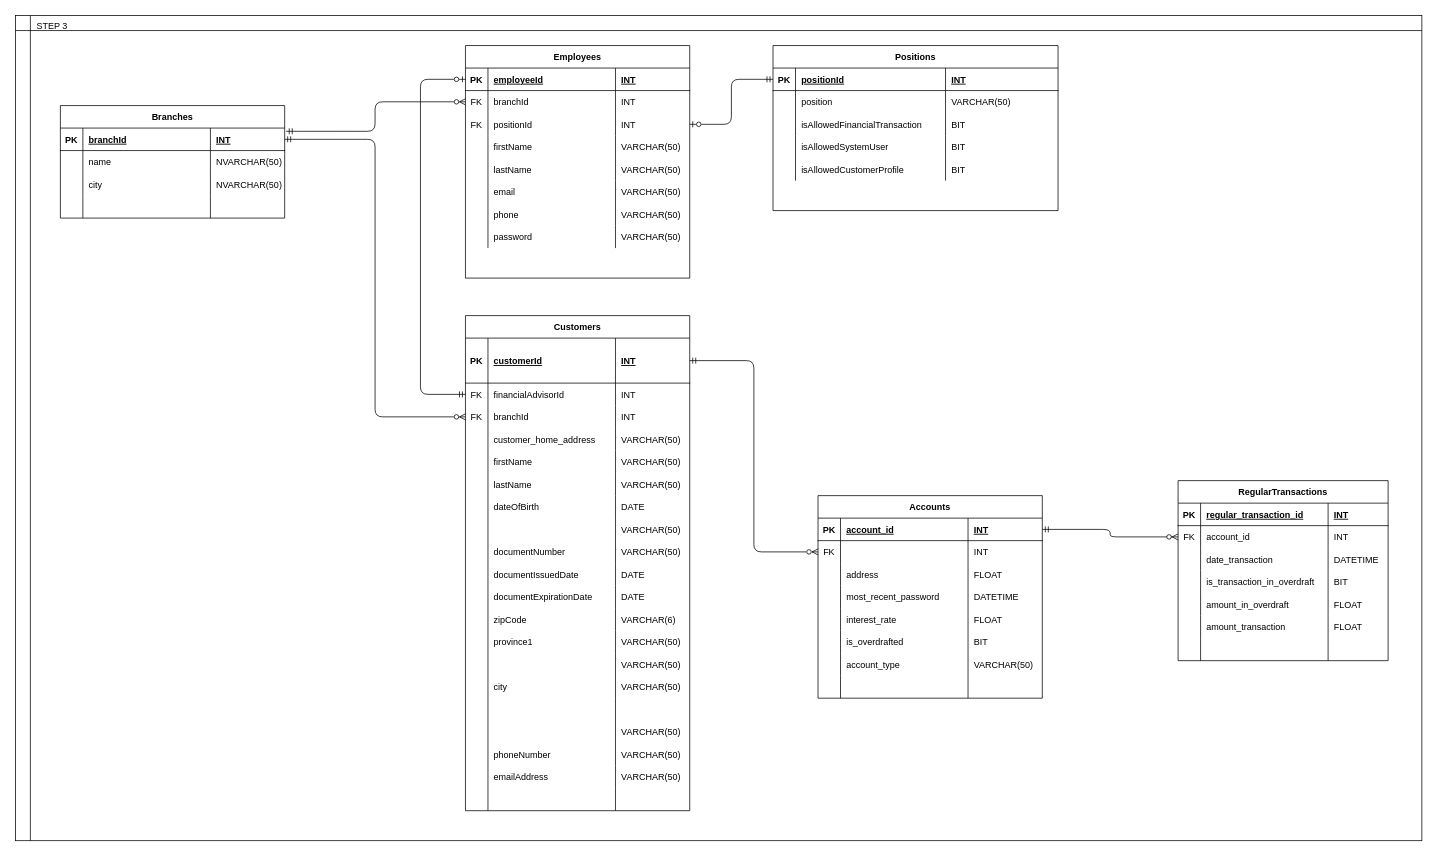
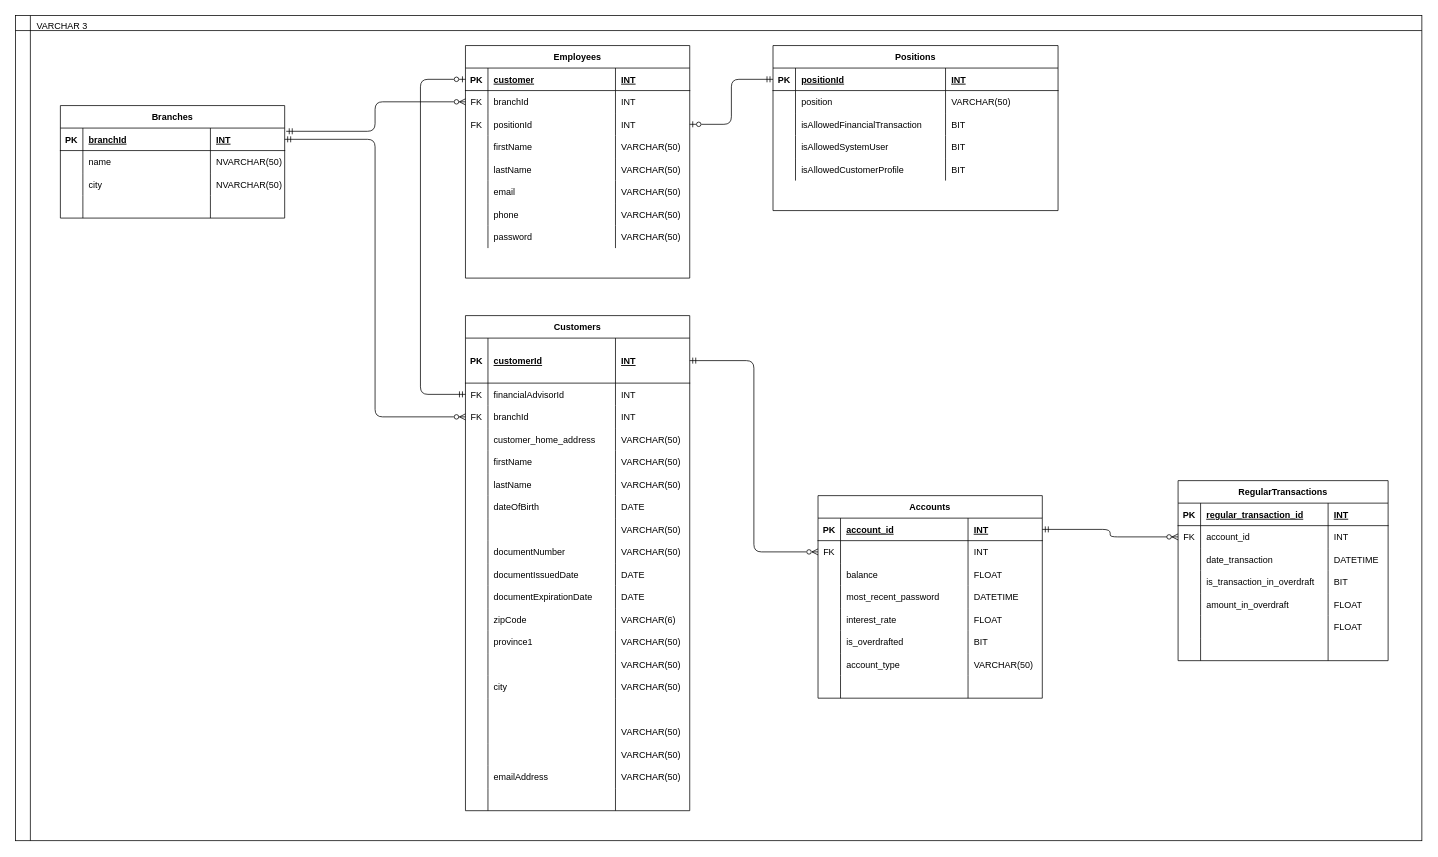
node "STEP 3": label "STEP 3" -> "VARCHAR 3"
node "employeeId": label "employeeId" -> "customer"
node "address": label "address" -> "balance"
node "amount_transaction": removed
node "phoneNumber": removed
